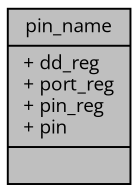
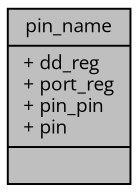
node "pin_name": text "+ pin_reg" -> "+ pin_pin"
